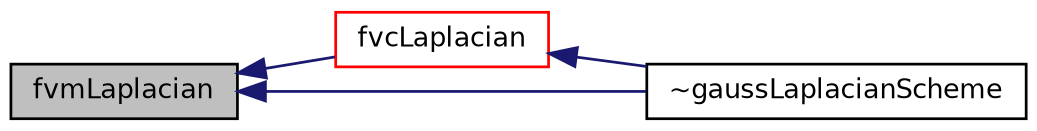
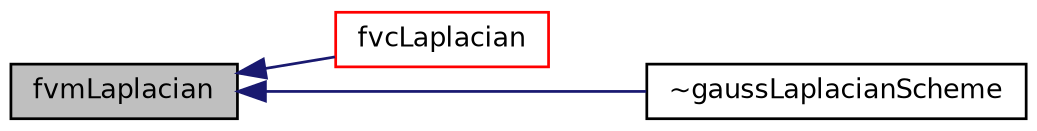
edge "~gaussLaplacianScheme" -> "fvcLaplacian": removed
